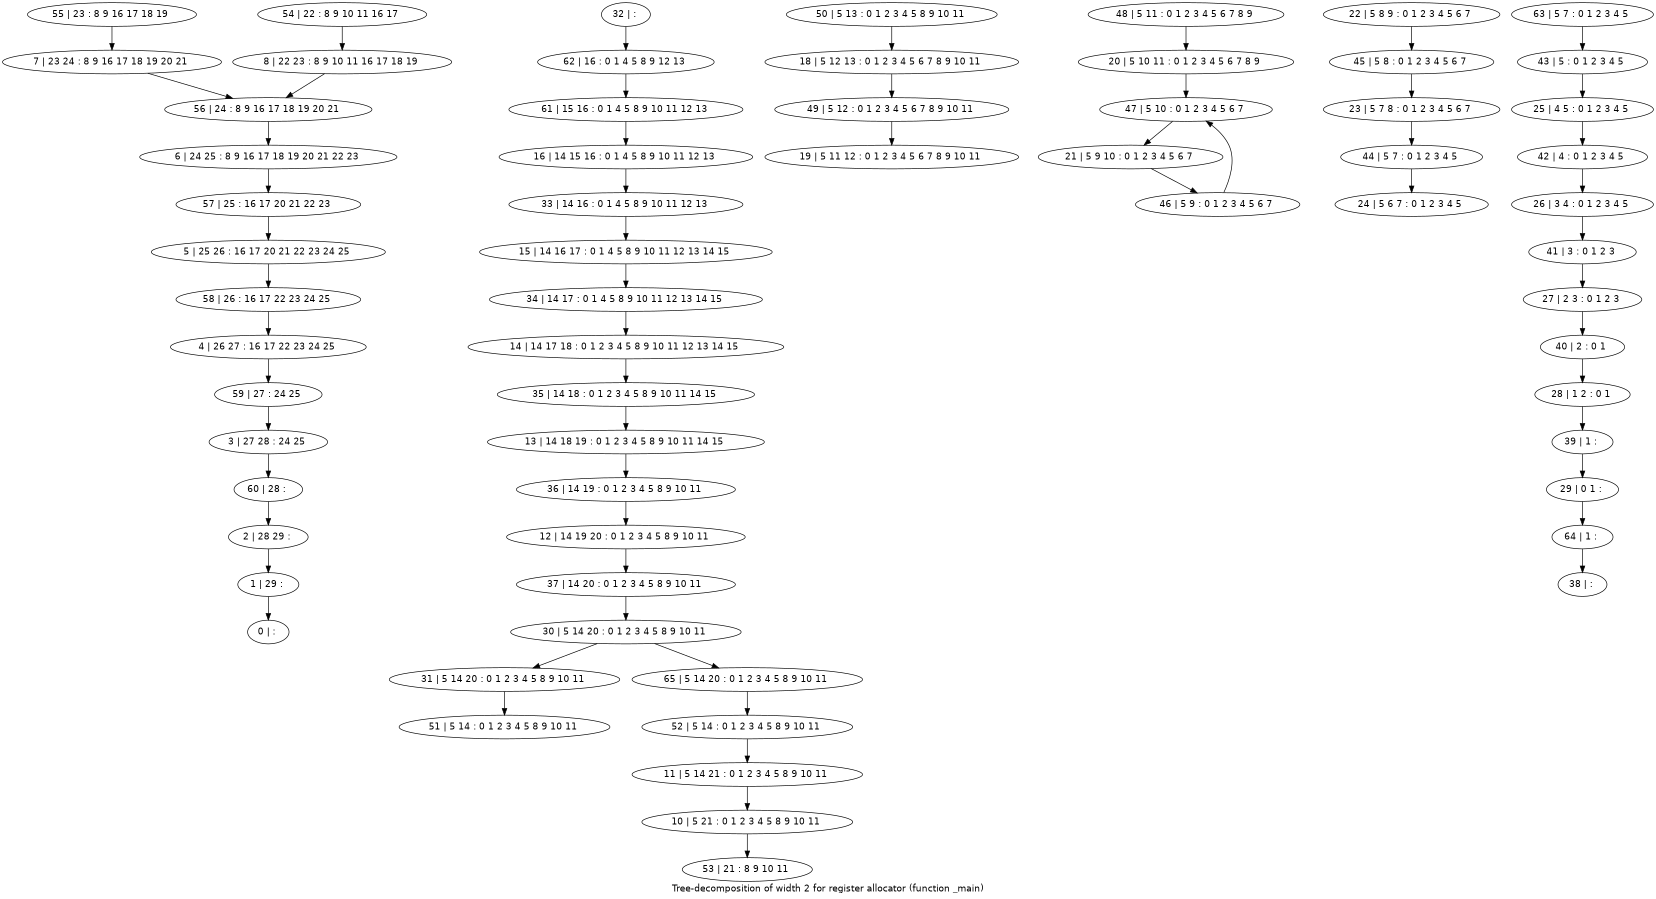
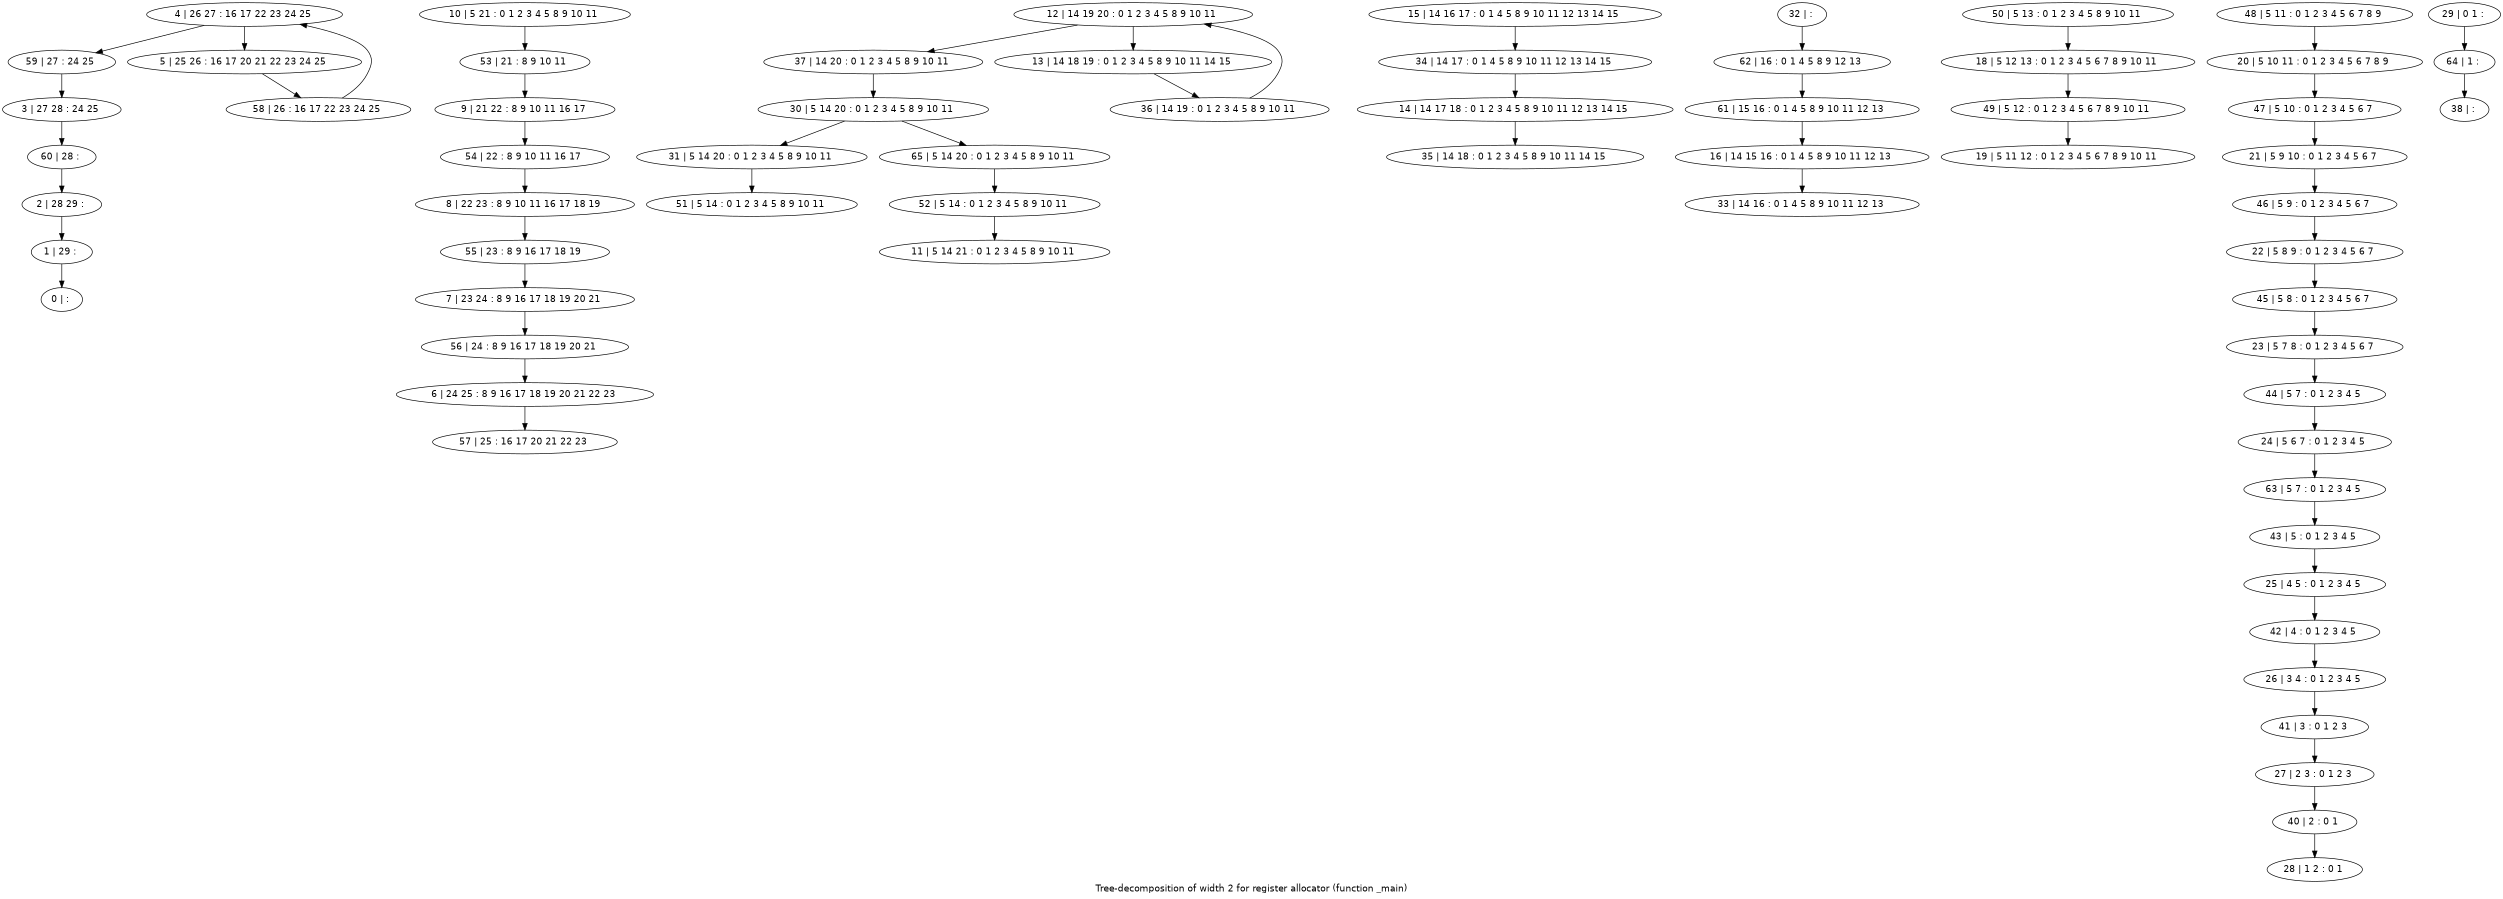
edge "8 | 22 23 : 8 9 10 11 16 17 18 19" -> "56 | 24 : 8 9 16 17 18 19 20 21": now "8 | 22 23 : 8 9 10 11 16 17 18 19" -> "55 | 23 : 8 9 16 17 18 19"
node "9 | 21 22 : 8 9 10 11 16 17": added
edge "46 | 5 9 : 0 1 2 3 4 5 6 7" -> "47 | 5 10 : 0 1 2 3 4 5 6 7": now "46 | 5 9 : 0 1 2 3 4 5 6 7" -> "22 | 5 8 9 : 0 1 2 3 4 5 6 7"
edge "57 | 25 : 16 17 20 21 22 23" -> "5 | 25 26 : 16 17 20 21 22 23 24 25": now "4 | 26 27 : 16 17 22 23 24 25" -> "5 | 25 26 : 16 17 20 21 22 23 24 25"
edge "33 | 14 16 : 0 1 4 5 8 9 10 11 12 13" -> "15 | 14 16 17 : 0 1 4 5 8 9 10 11 12 13 14 15": removed
edge "35 | 14 18 : 0 1 2 3 4 5 8 9 10 11 14 15" -> "13 | 14 18 19 : 0 1 2 3 4 5 8 9 10 11 14 15": now "12 | 14 19 20 : 0 1 2 3 4 5 8 9 10 11" -> "13 | 14 18 19 : 0 1 2 3 4 5 8 9 10 11 14 15"
node "39 | 1 :": removed
edge "24 | 5 6 7 : 0 1 2 3 4 5" -> "63 | 5 7 : 0 1 2 3 4 5": added
edge "11 | 5 14 21 : 0 1 2 3 4 5 8 9 10 11" -> "10 | 5 21 : 0 1 2 3 4 5 8 9 10 11": removed
